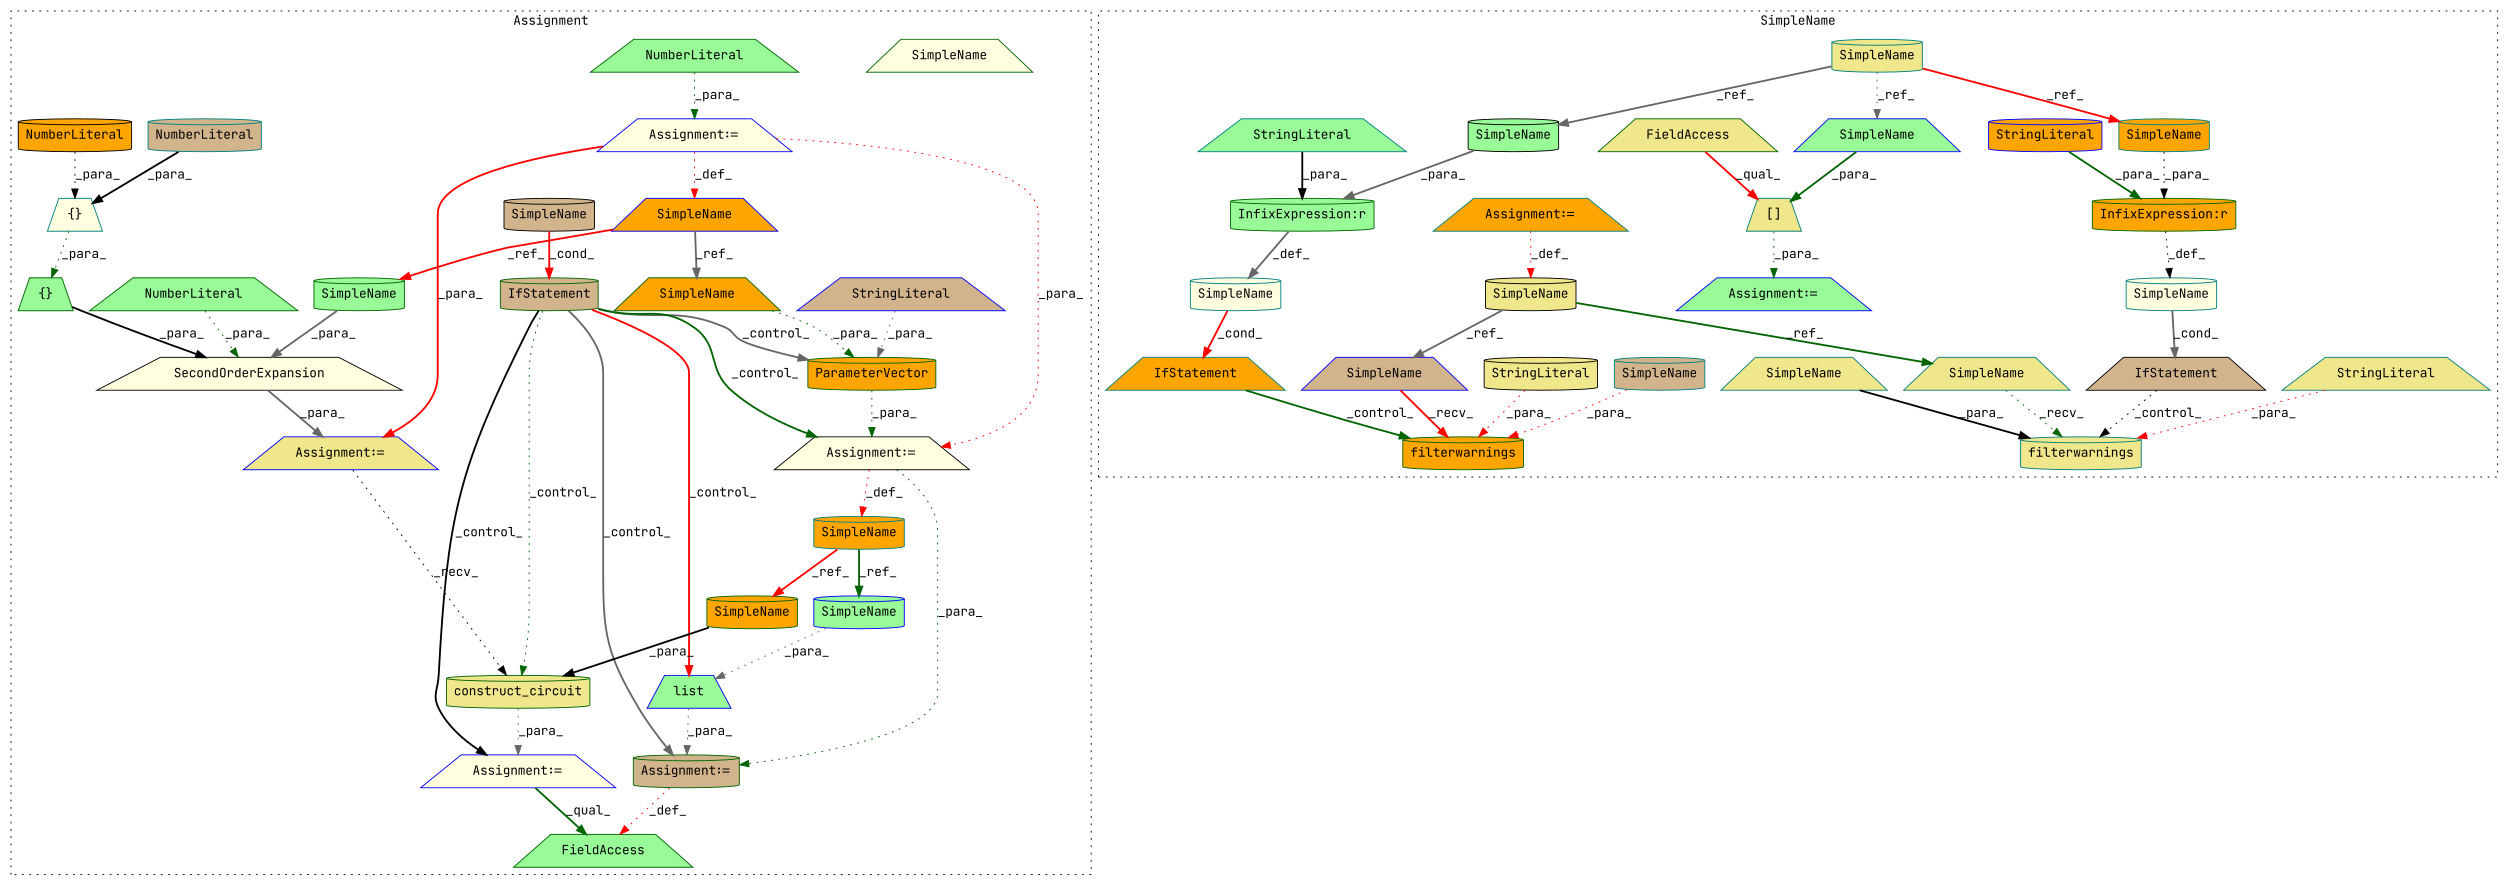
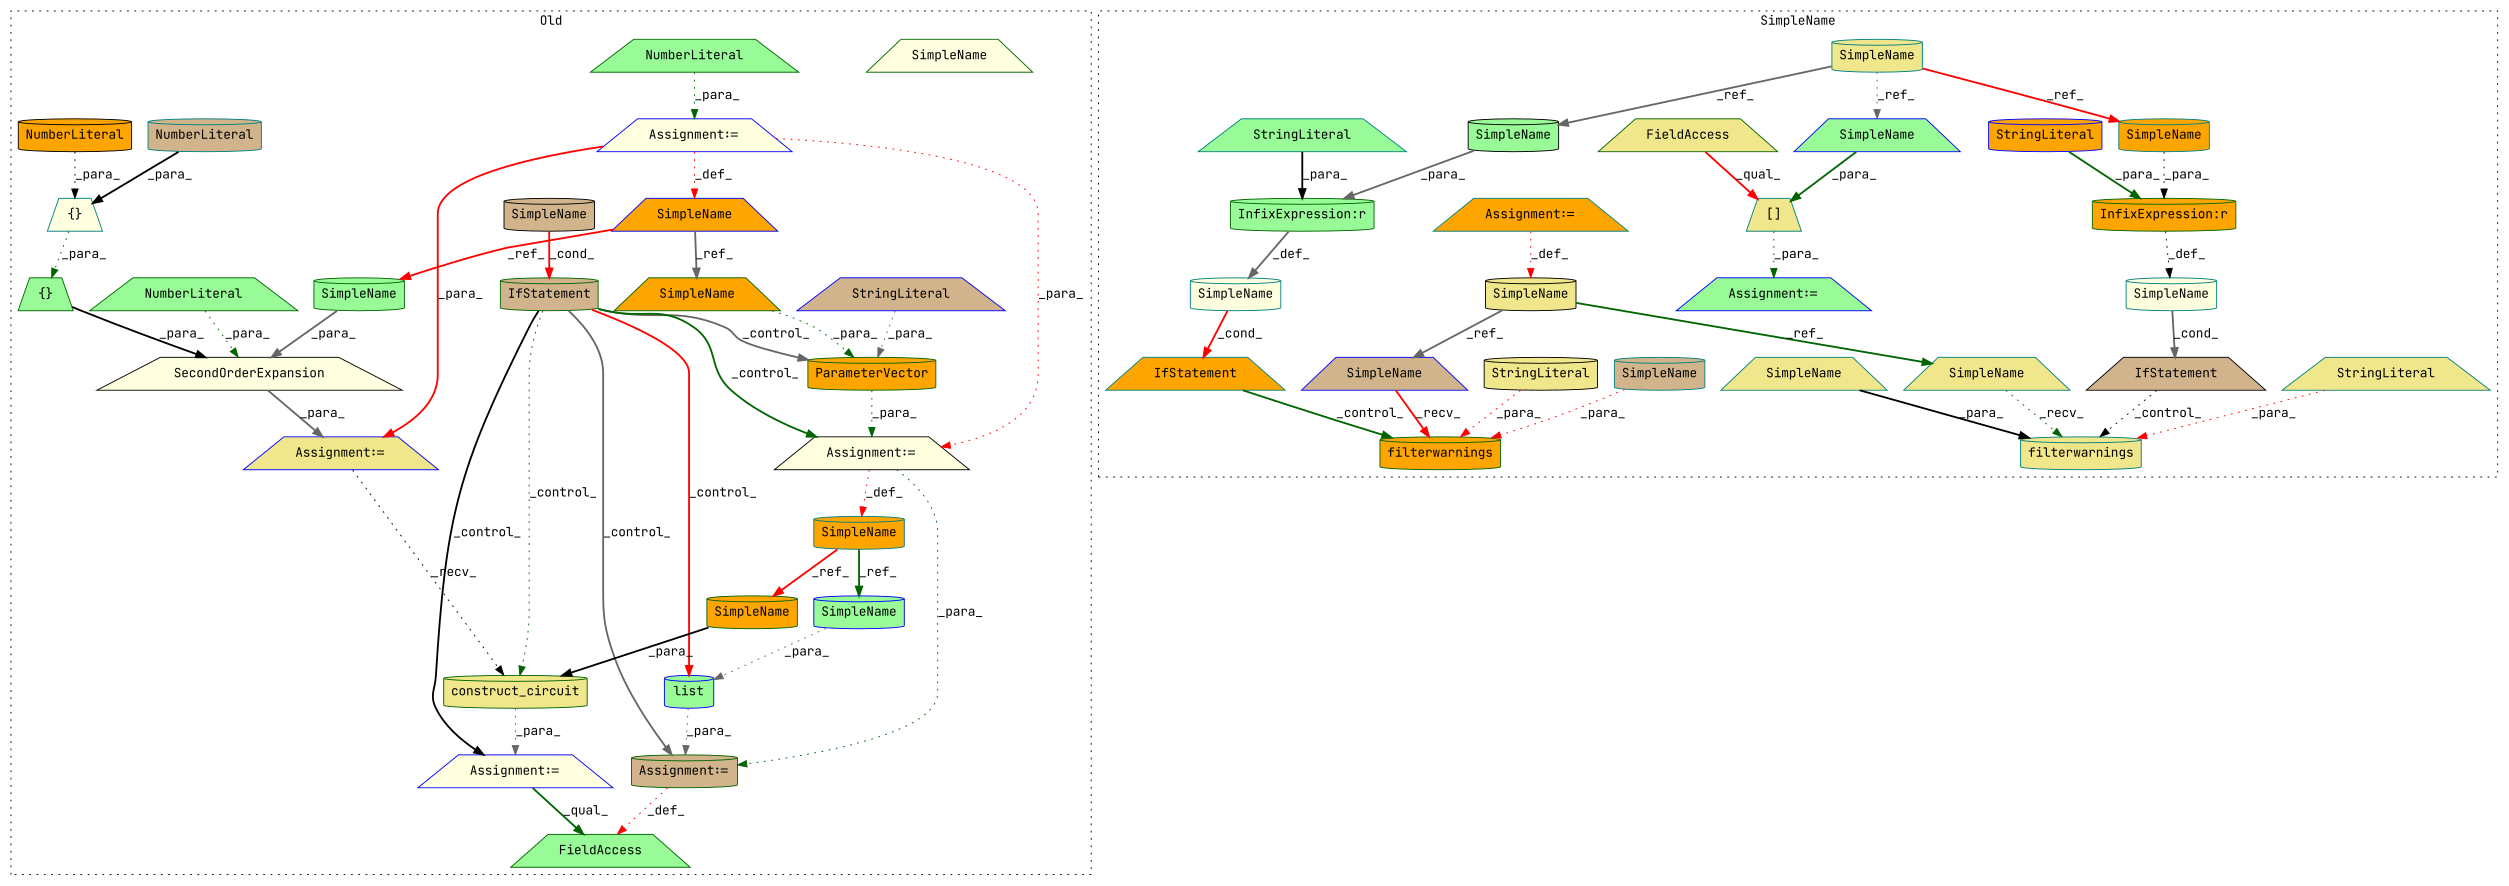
cluster "Assignment": label "Assignment" -> "Old"
node "list": shape trapezium -> cylinder
